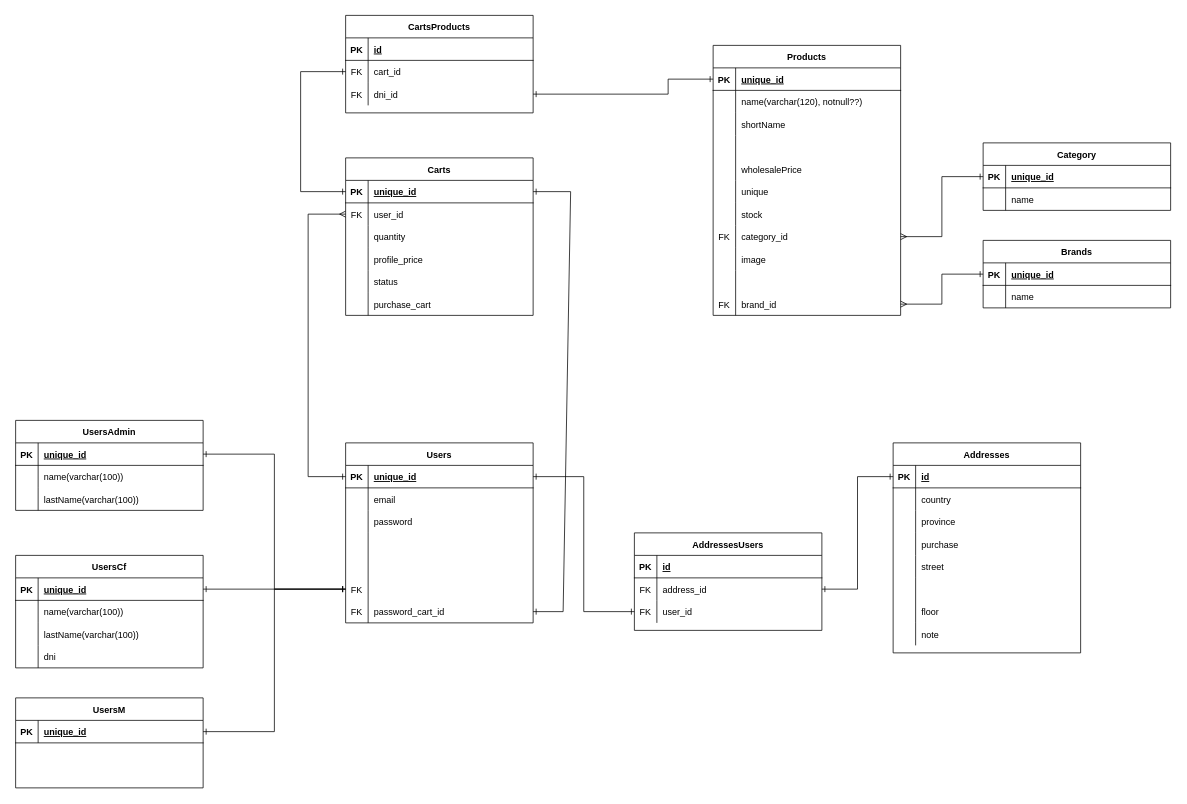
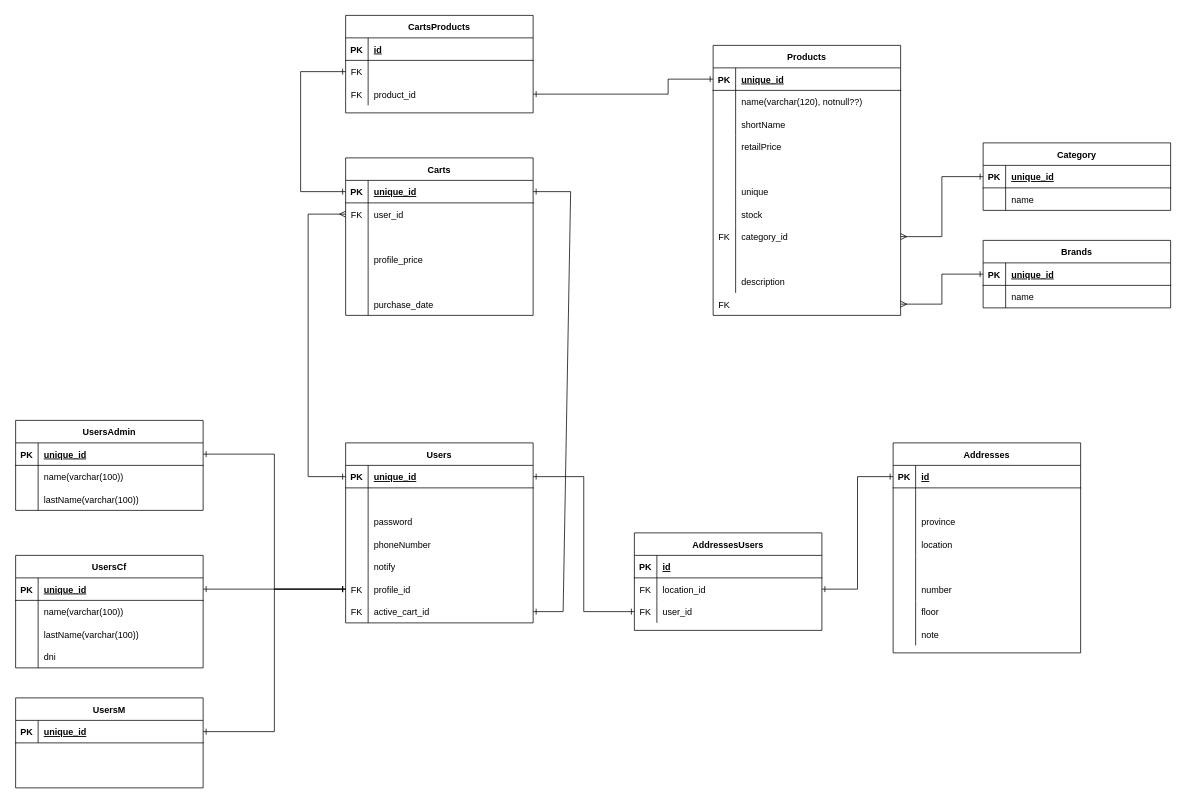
node "cart_id": removed
node "dni_id": label "dni_id" -> "product_id"
node "retailPrice": added
node "wholesalePrice": removed
node "quantity": removed
node "image": removed
node "status": removed
node "description": added
node "brand_id": removed
node "purchase_cart": label "purchase_cart" -> "purchase_date"
node "email": removed
node "country": removed
node "phoneNumber": added
node "purchase": label "purchase" -> "location"
node "notify": added
node "street": removed
node "profile_id": added
node "number": added
node "address_id": label "address_id" -> "location_id"
node "password_cart_id": label "password_cart_id" -> "active_cart_id"
